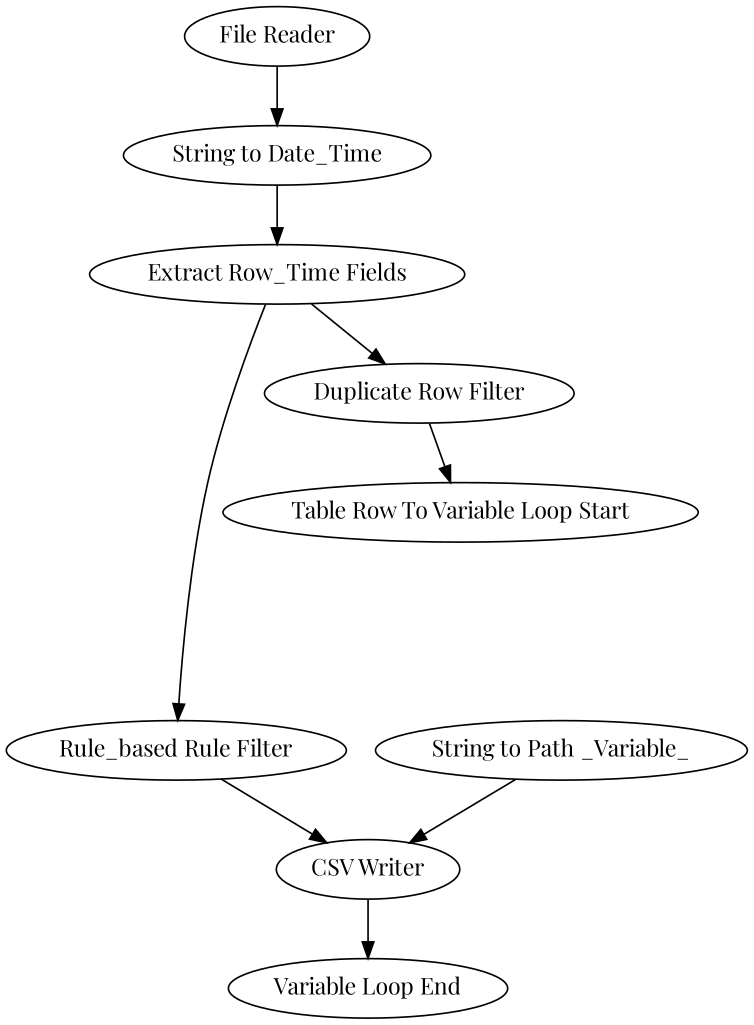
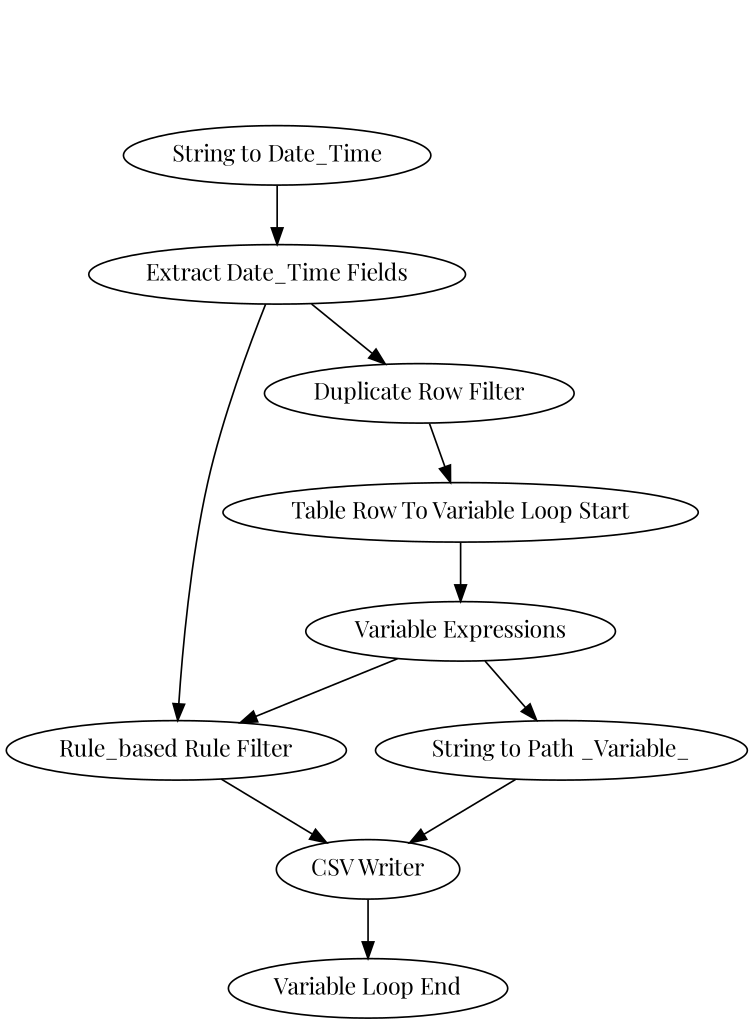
node "File Reader": removed
node "Extract Row_Time Fields": label "Extract Row_Time Fields" -> "Extract Date_Time Fields"
node "Variable Expressions": added
